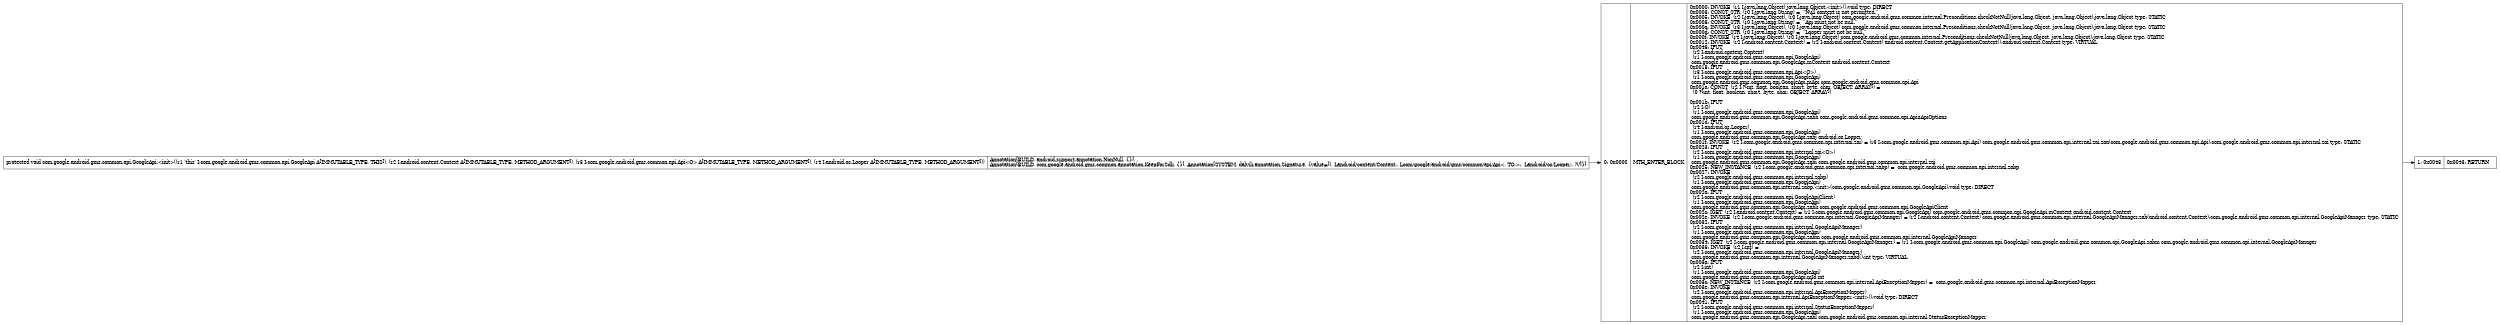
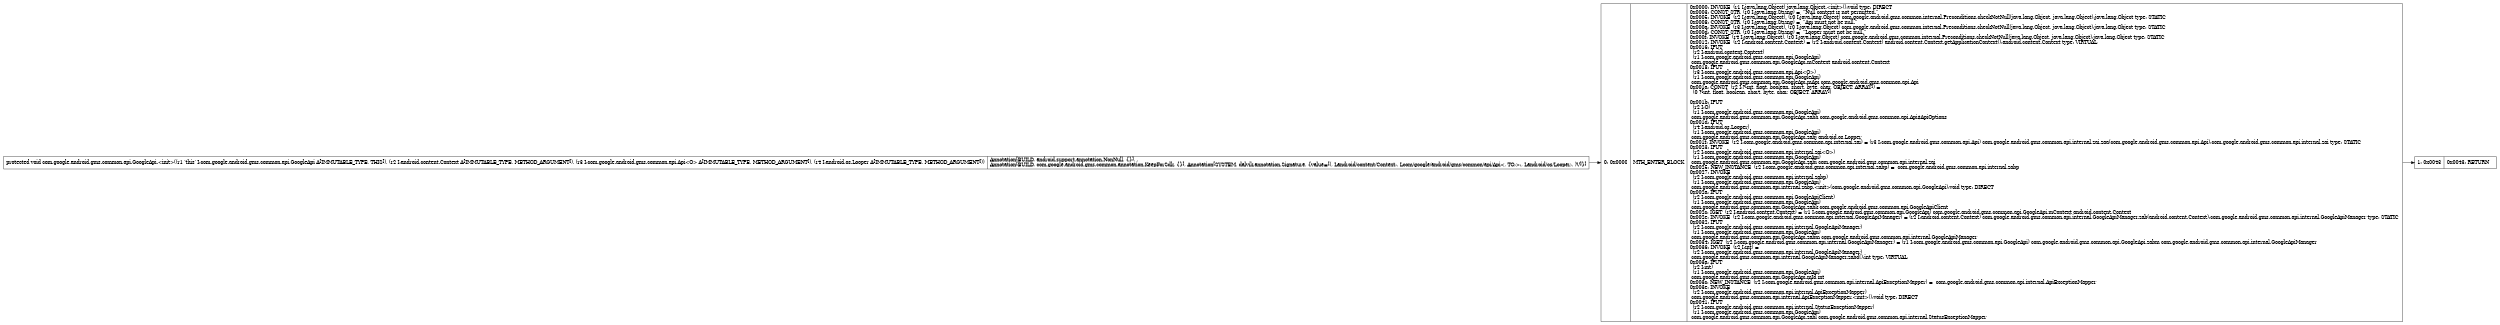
node "0: 0x0000": text "0x0046: IPUT" -> "0x0016: IPUT"
